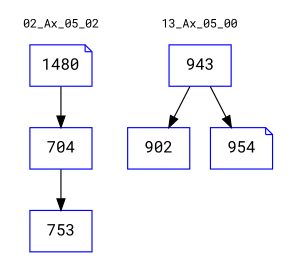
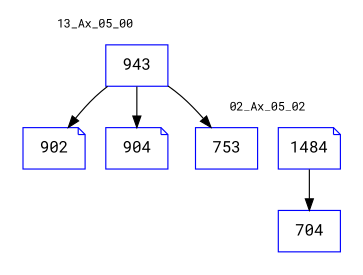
node "1480": label "1480" -> "1484"
node "902": shape box -> note
node "954": label "954" -> "904"
edge "704" -> "753": now "943" -> "753"
